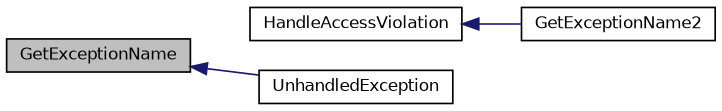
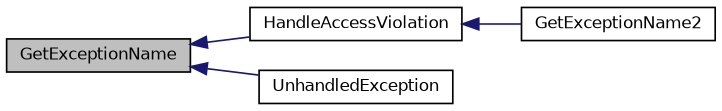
edge "HandleAccessViolation" -> "GetExceptionName": added
